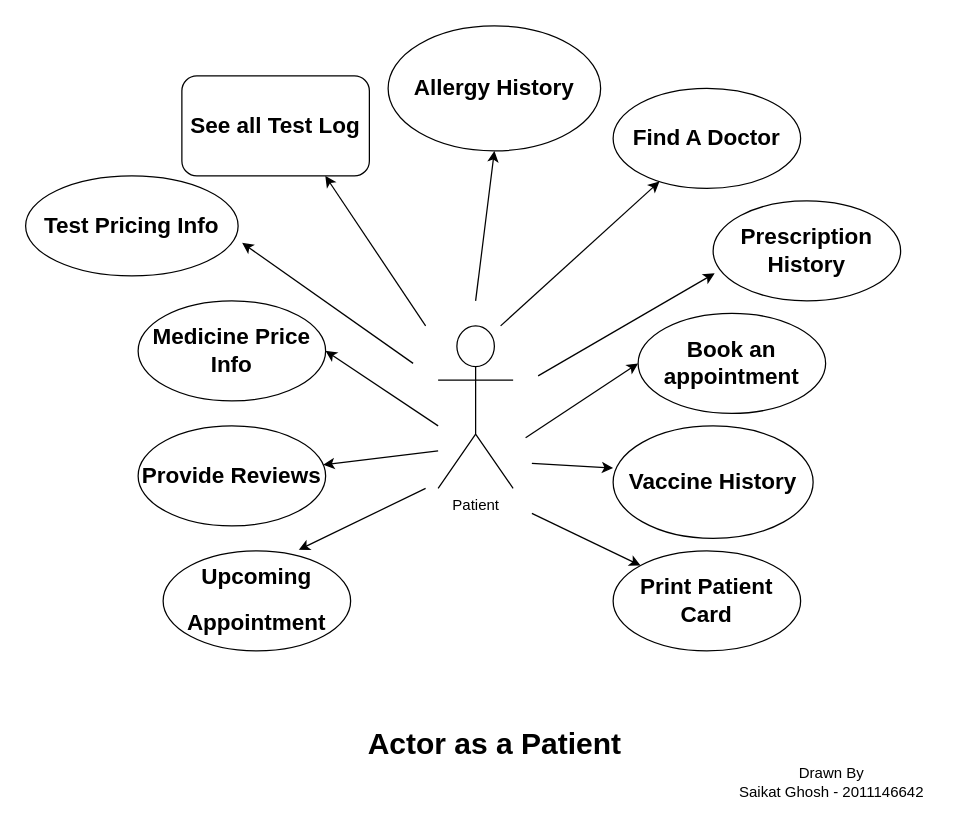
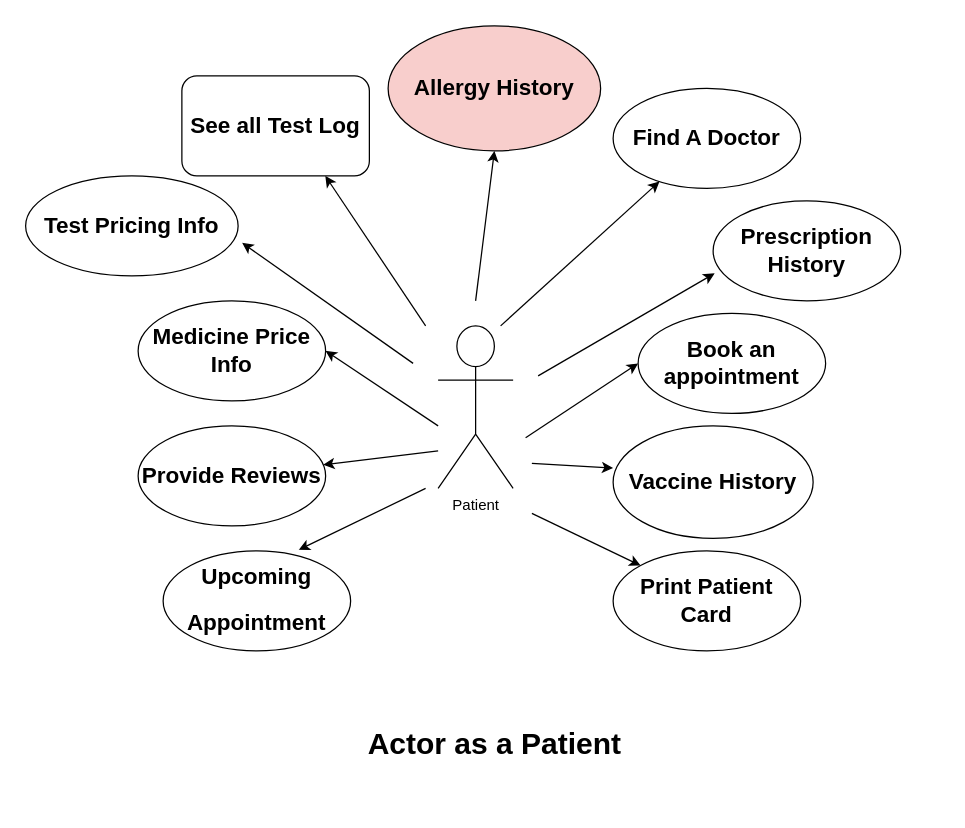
node "Allergy History": fillcolor #ffffff -> #f8cecc
node "Drawn By Saikat Ghosh - 2011146642": removed
